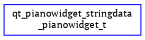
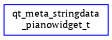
node "qt_pianowidget_stringdata _pianowidget_t": label "qt_pianowidget_stringdata _pianowidget_t" -> "qt_meta_stringdata _pianowidget_t"
